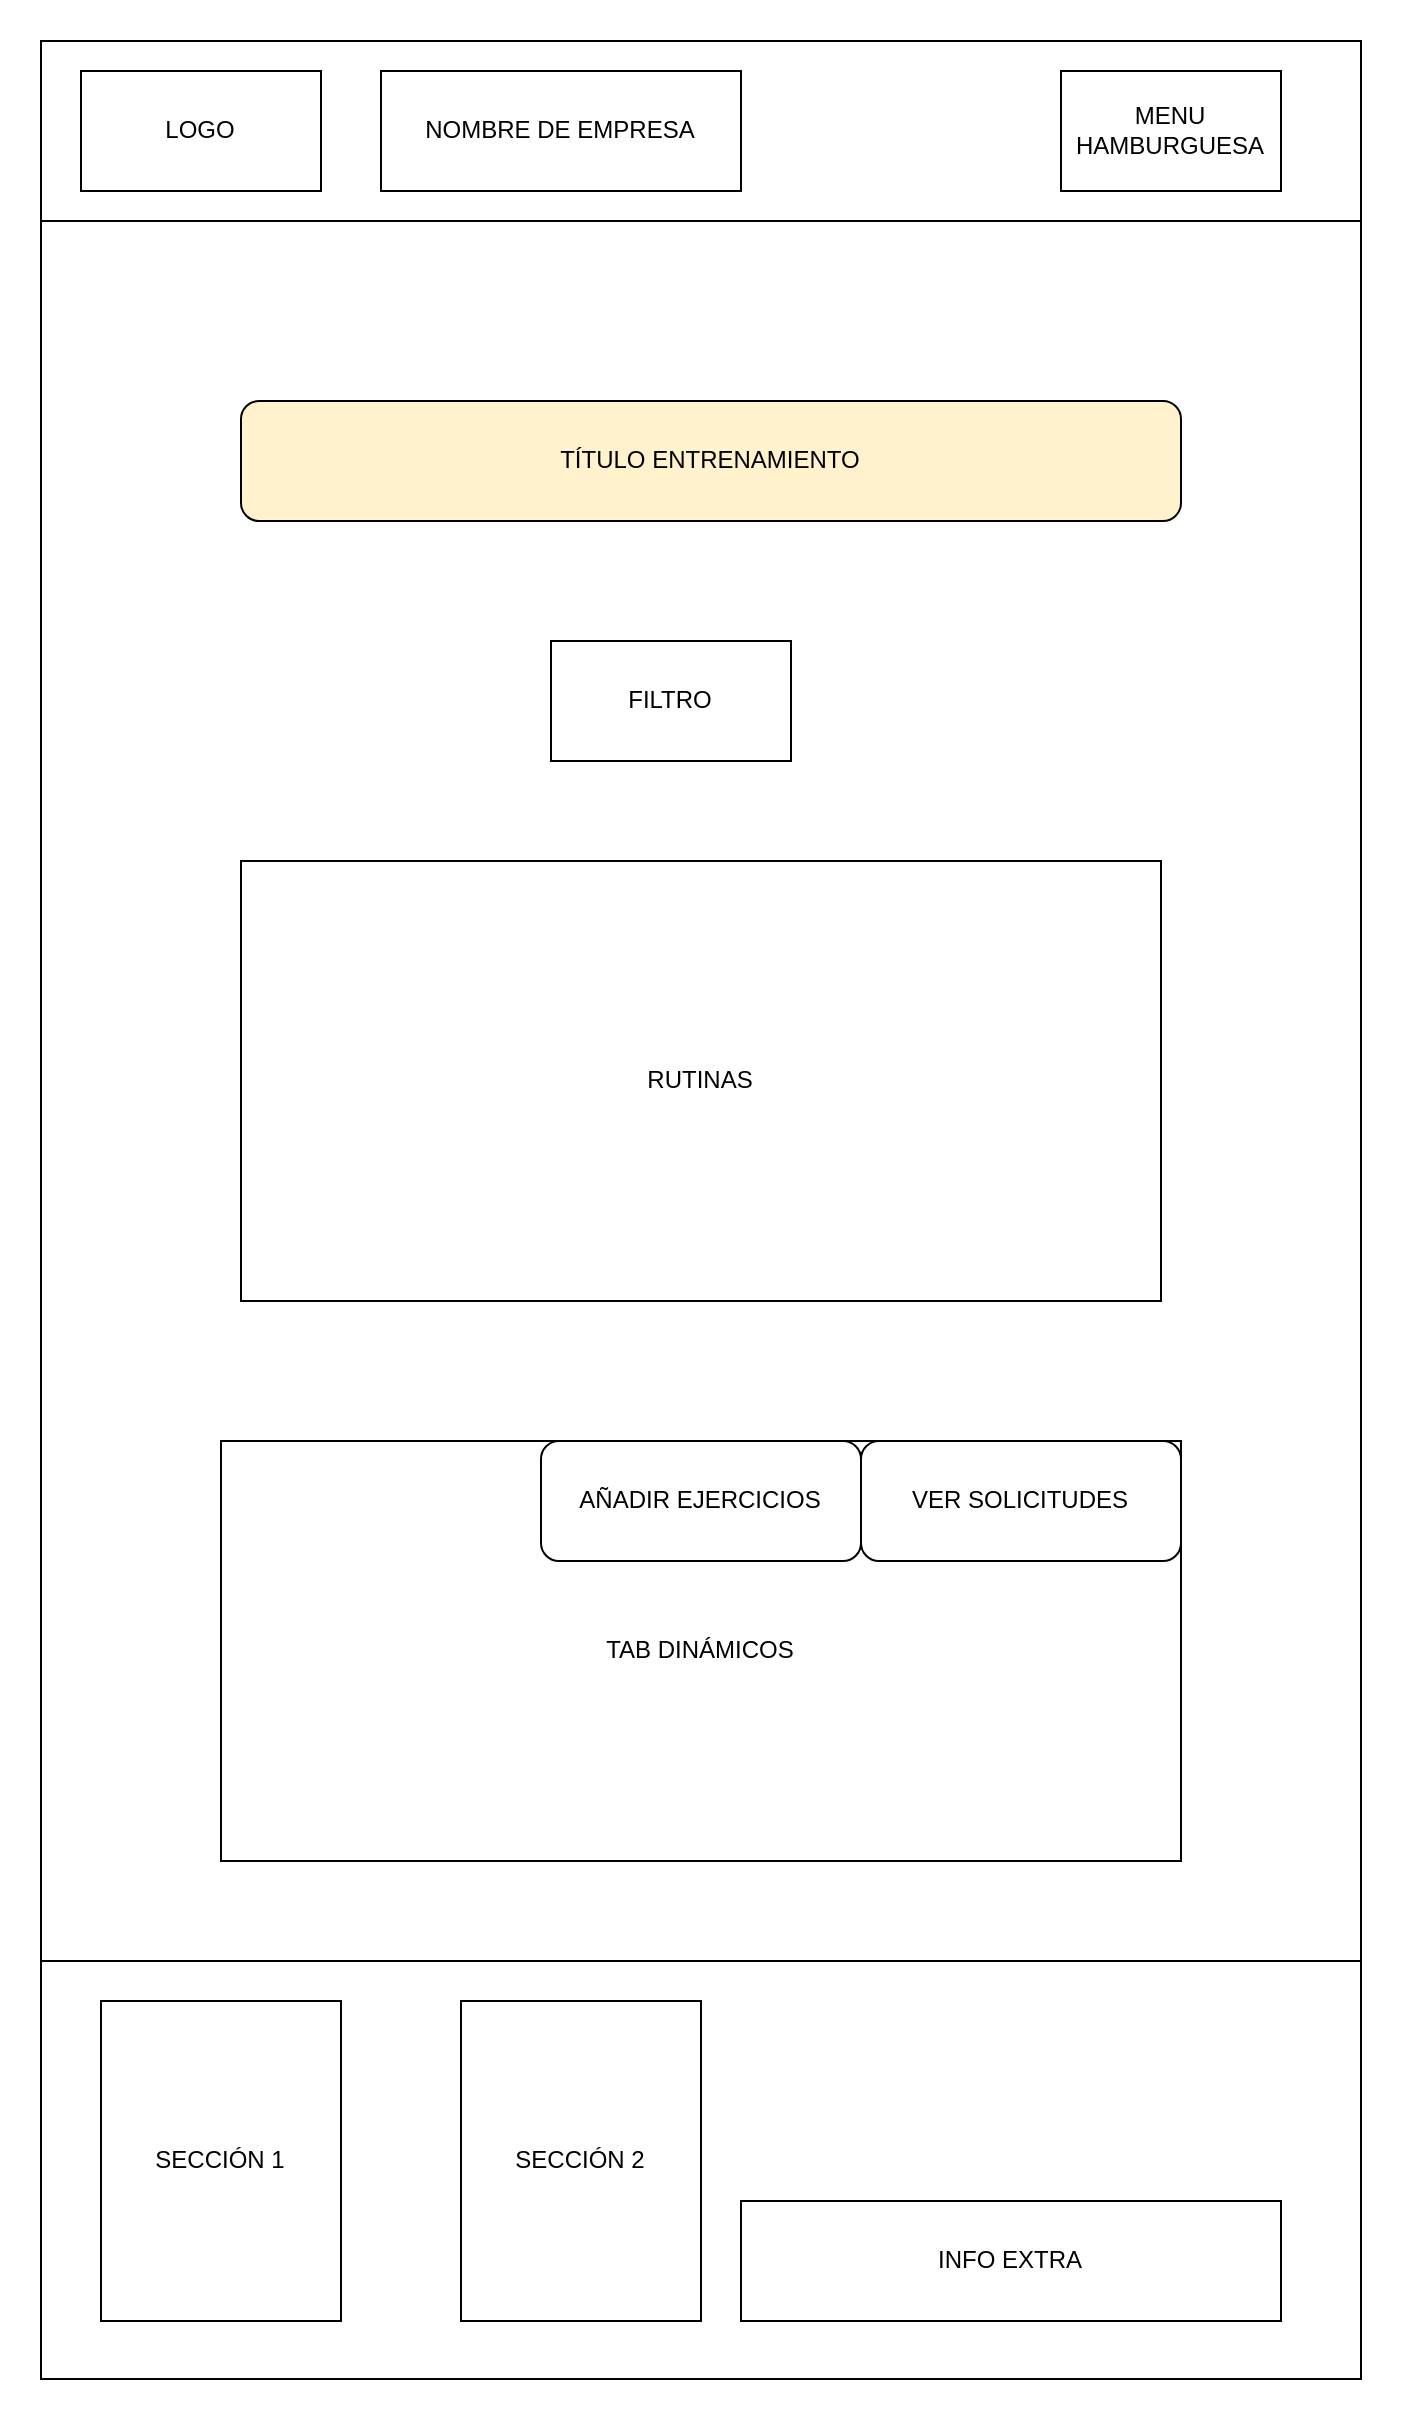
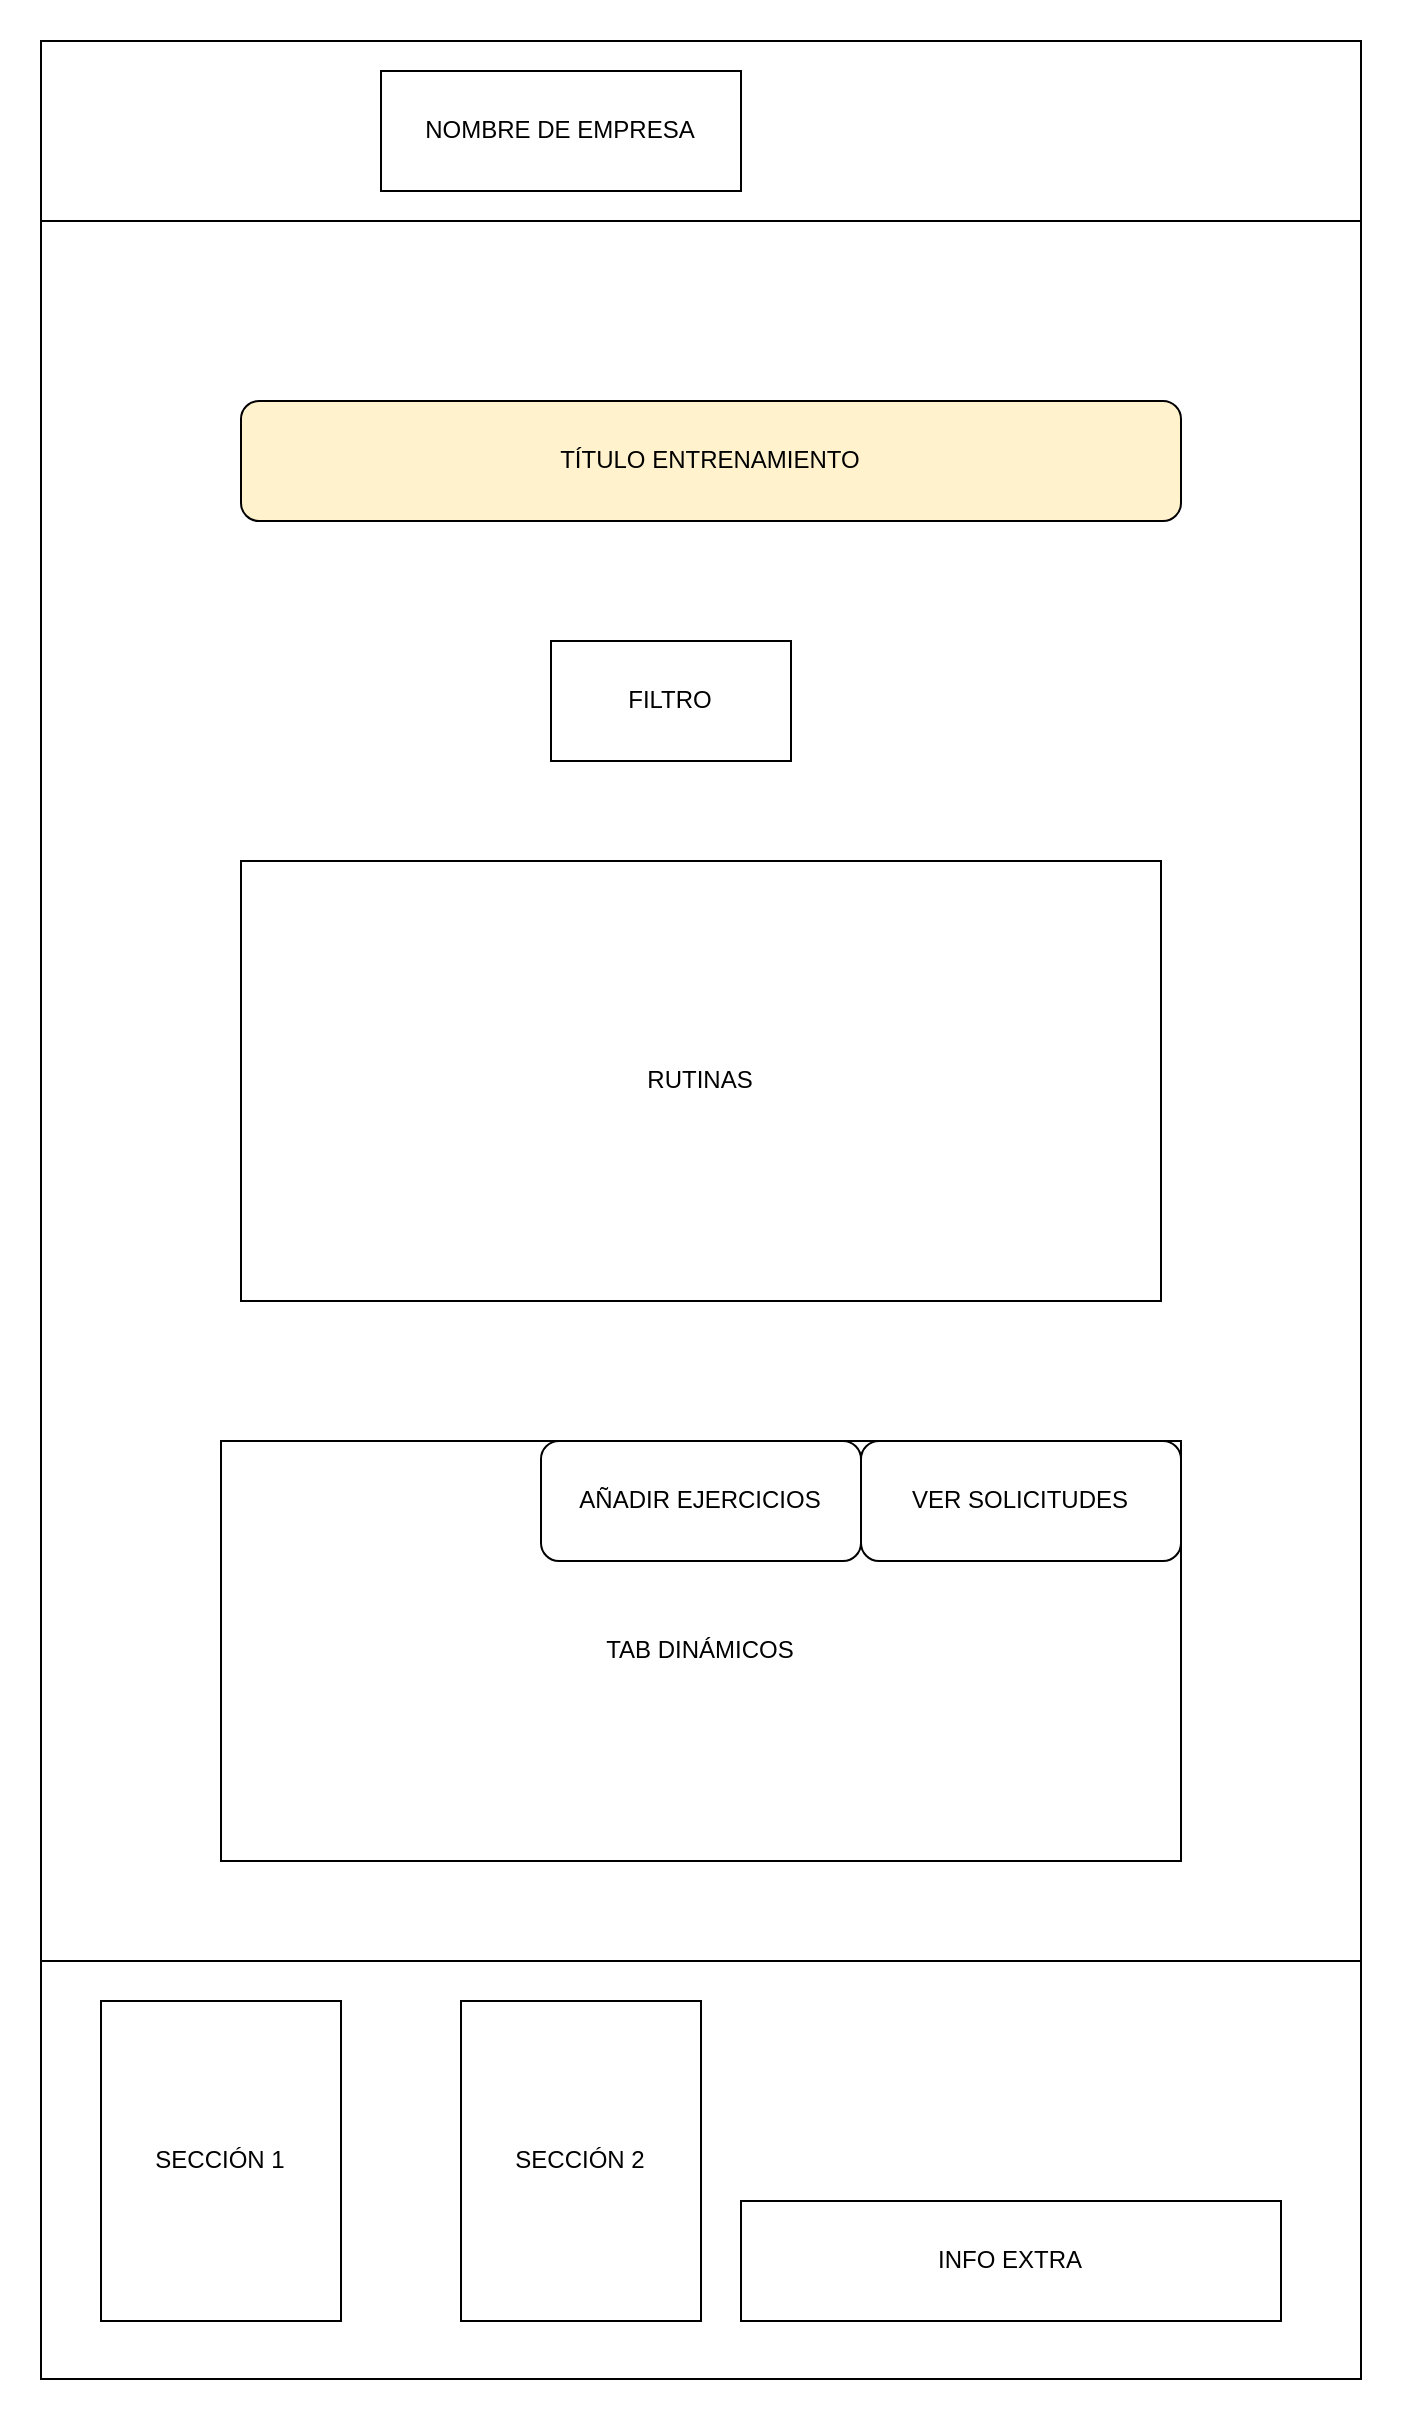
node "LOGO": removed
node "MENU HAMBURGUESA": removed
